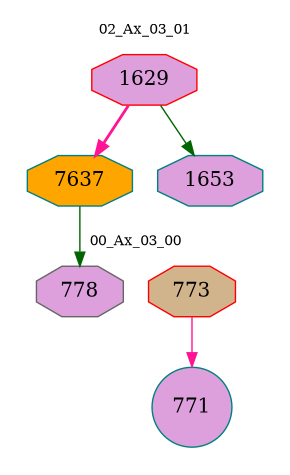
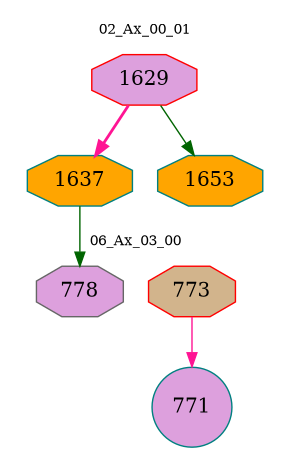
cluster "02_Ax_03_01": label "02_Ax_03_01" -> "02_Ax_00_01"
node "7637": label "7637" -> "1637"
node "1653": fillcolor plum -> orange
cluster "00_Ax_03_00": label "00_Ax_03_00" -> "06_Ax_03_00"
